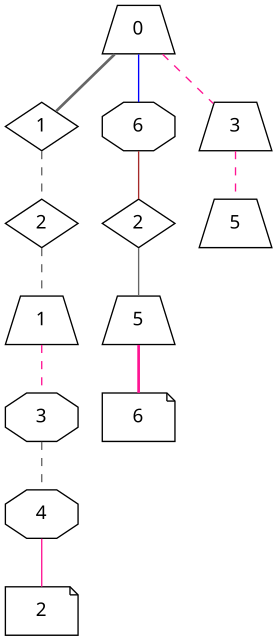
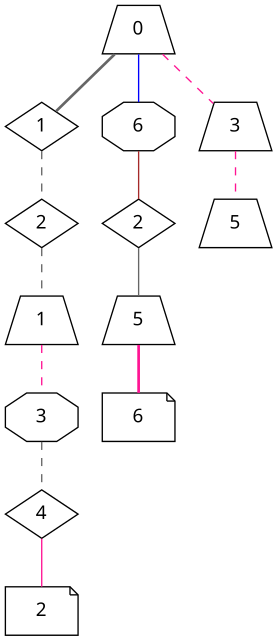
node "4": shape octagon -> diamond
